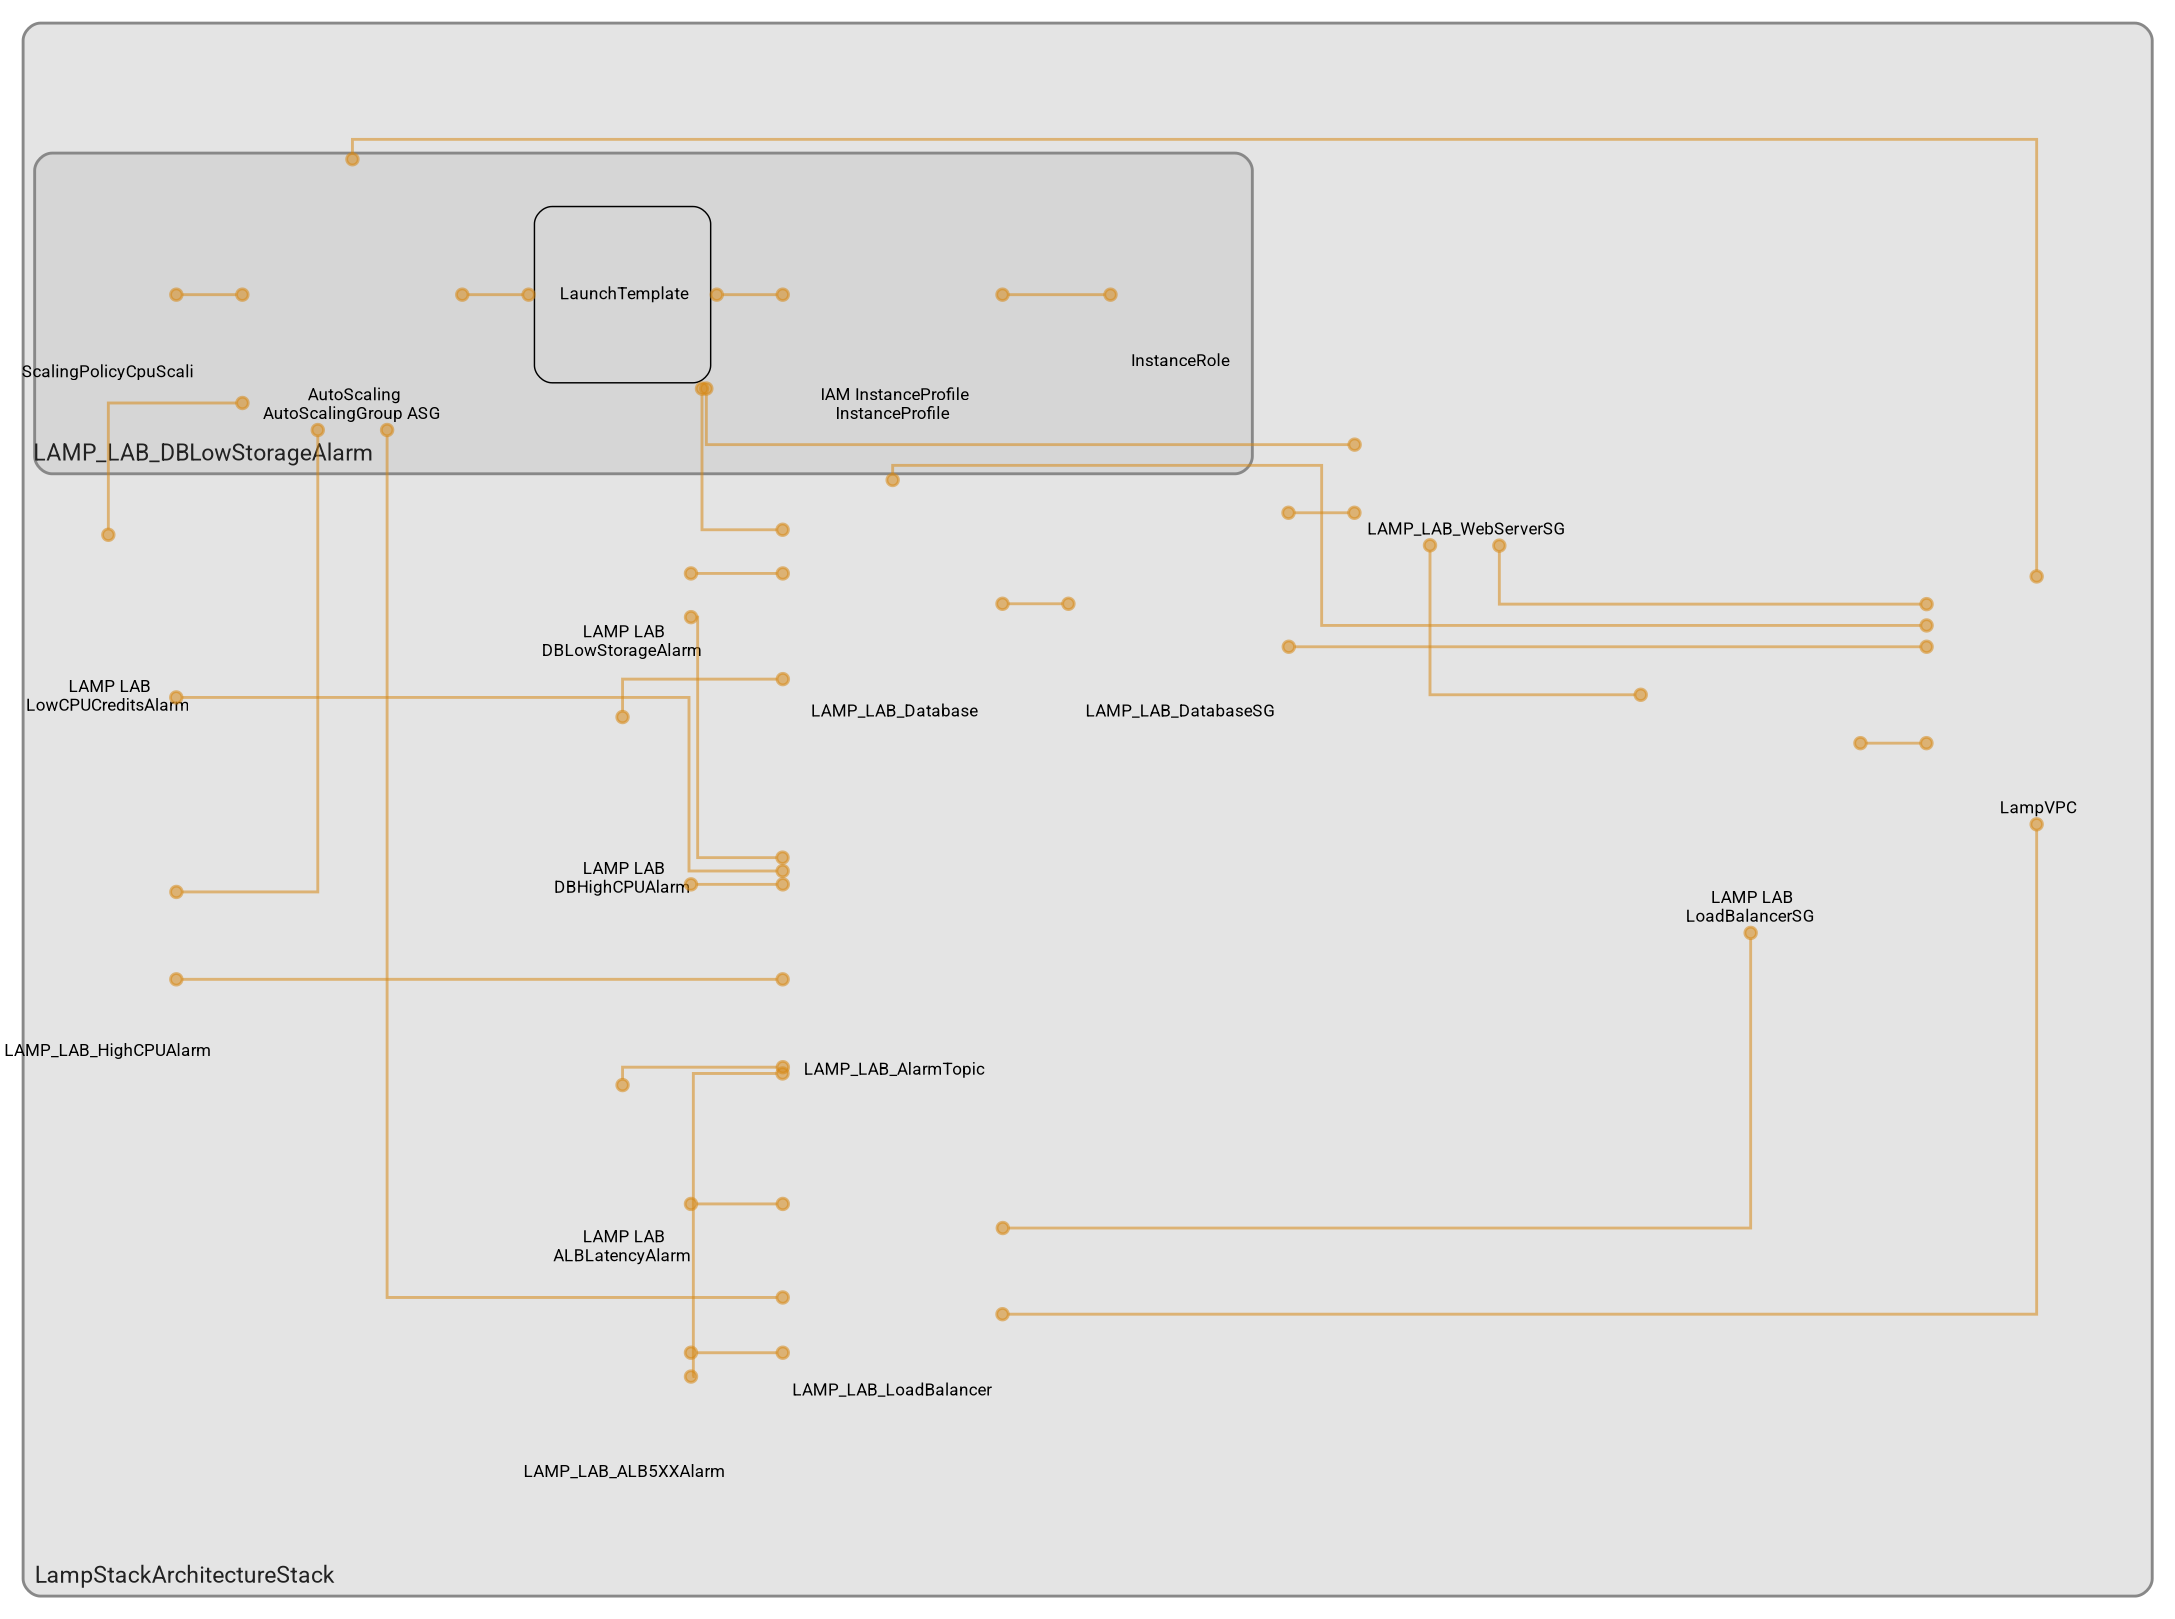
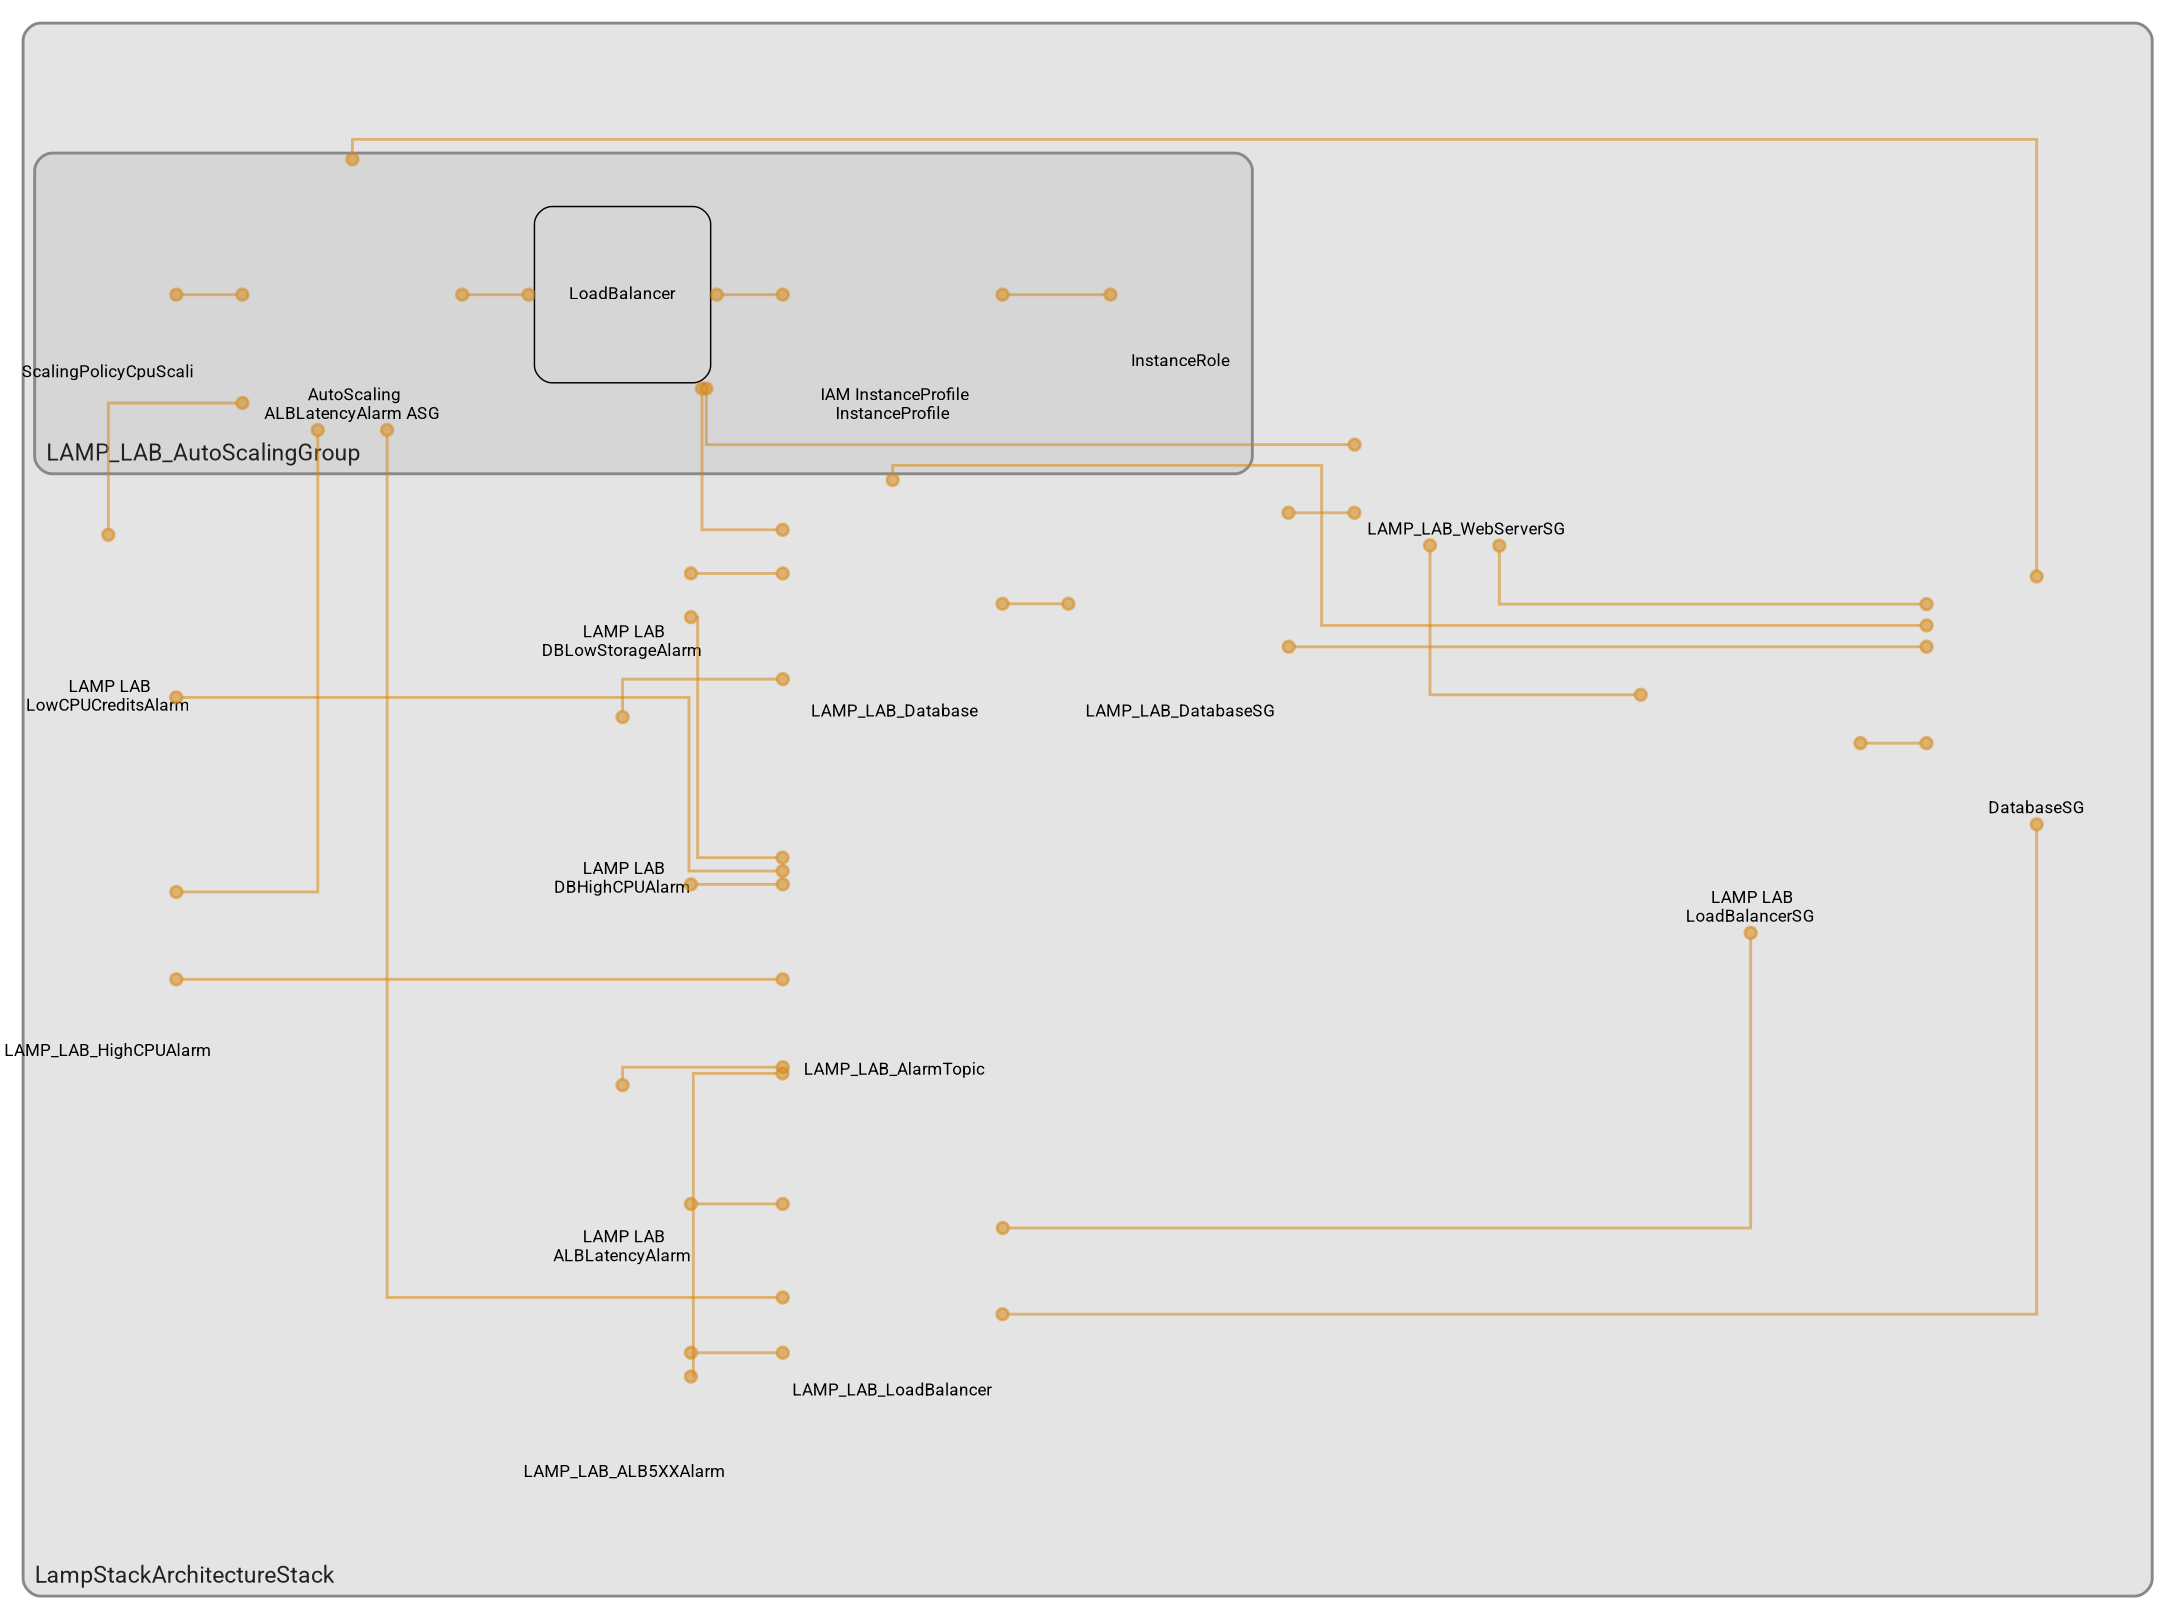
node "AutoScaling AutoScalingGroup ASG": label "AutoScaling AutoScalingGroup ASG" -> "AutoScaling ALBLatencyAlarm ASG"
node "LaunchTemplate": label "LaunchTemplate" -> "LoadBalancer"
cluster "LAMP_LAB_DBLowStorageAlarm": label "LAMP_LAB_DBLowStorageAlarm" -> "LAMP_LAB_AutoScalingGroup"
node "LampVPC": label "LampVPC" -> "DatabaseSG"
